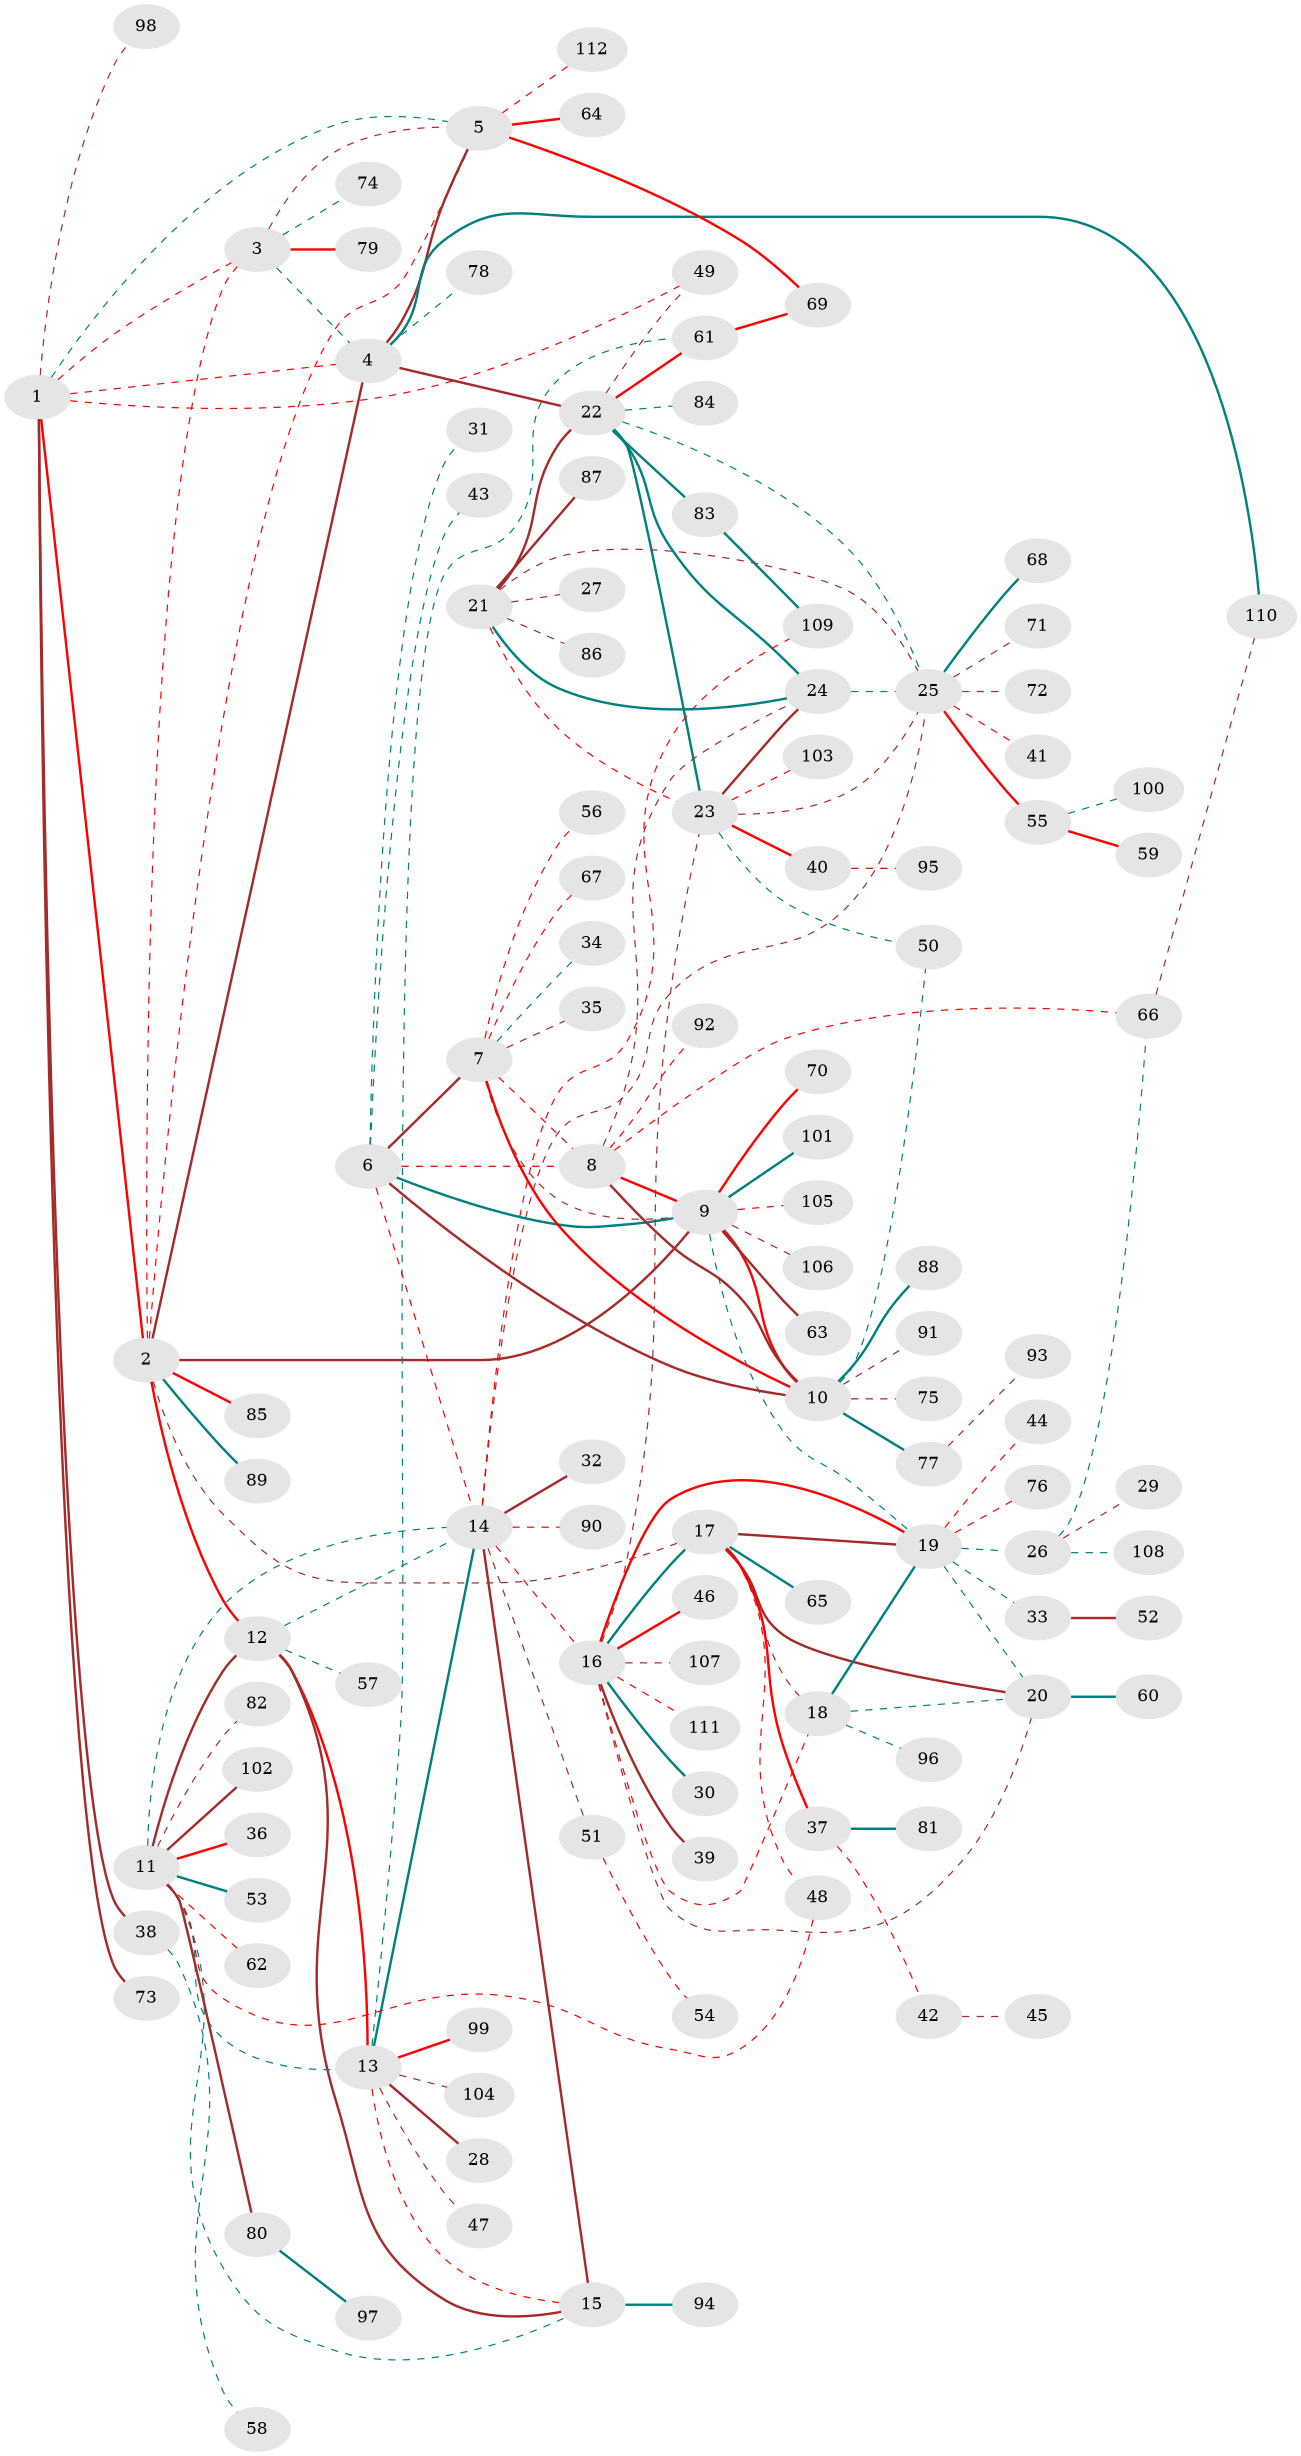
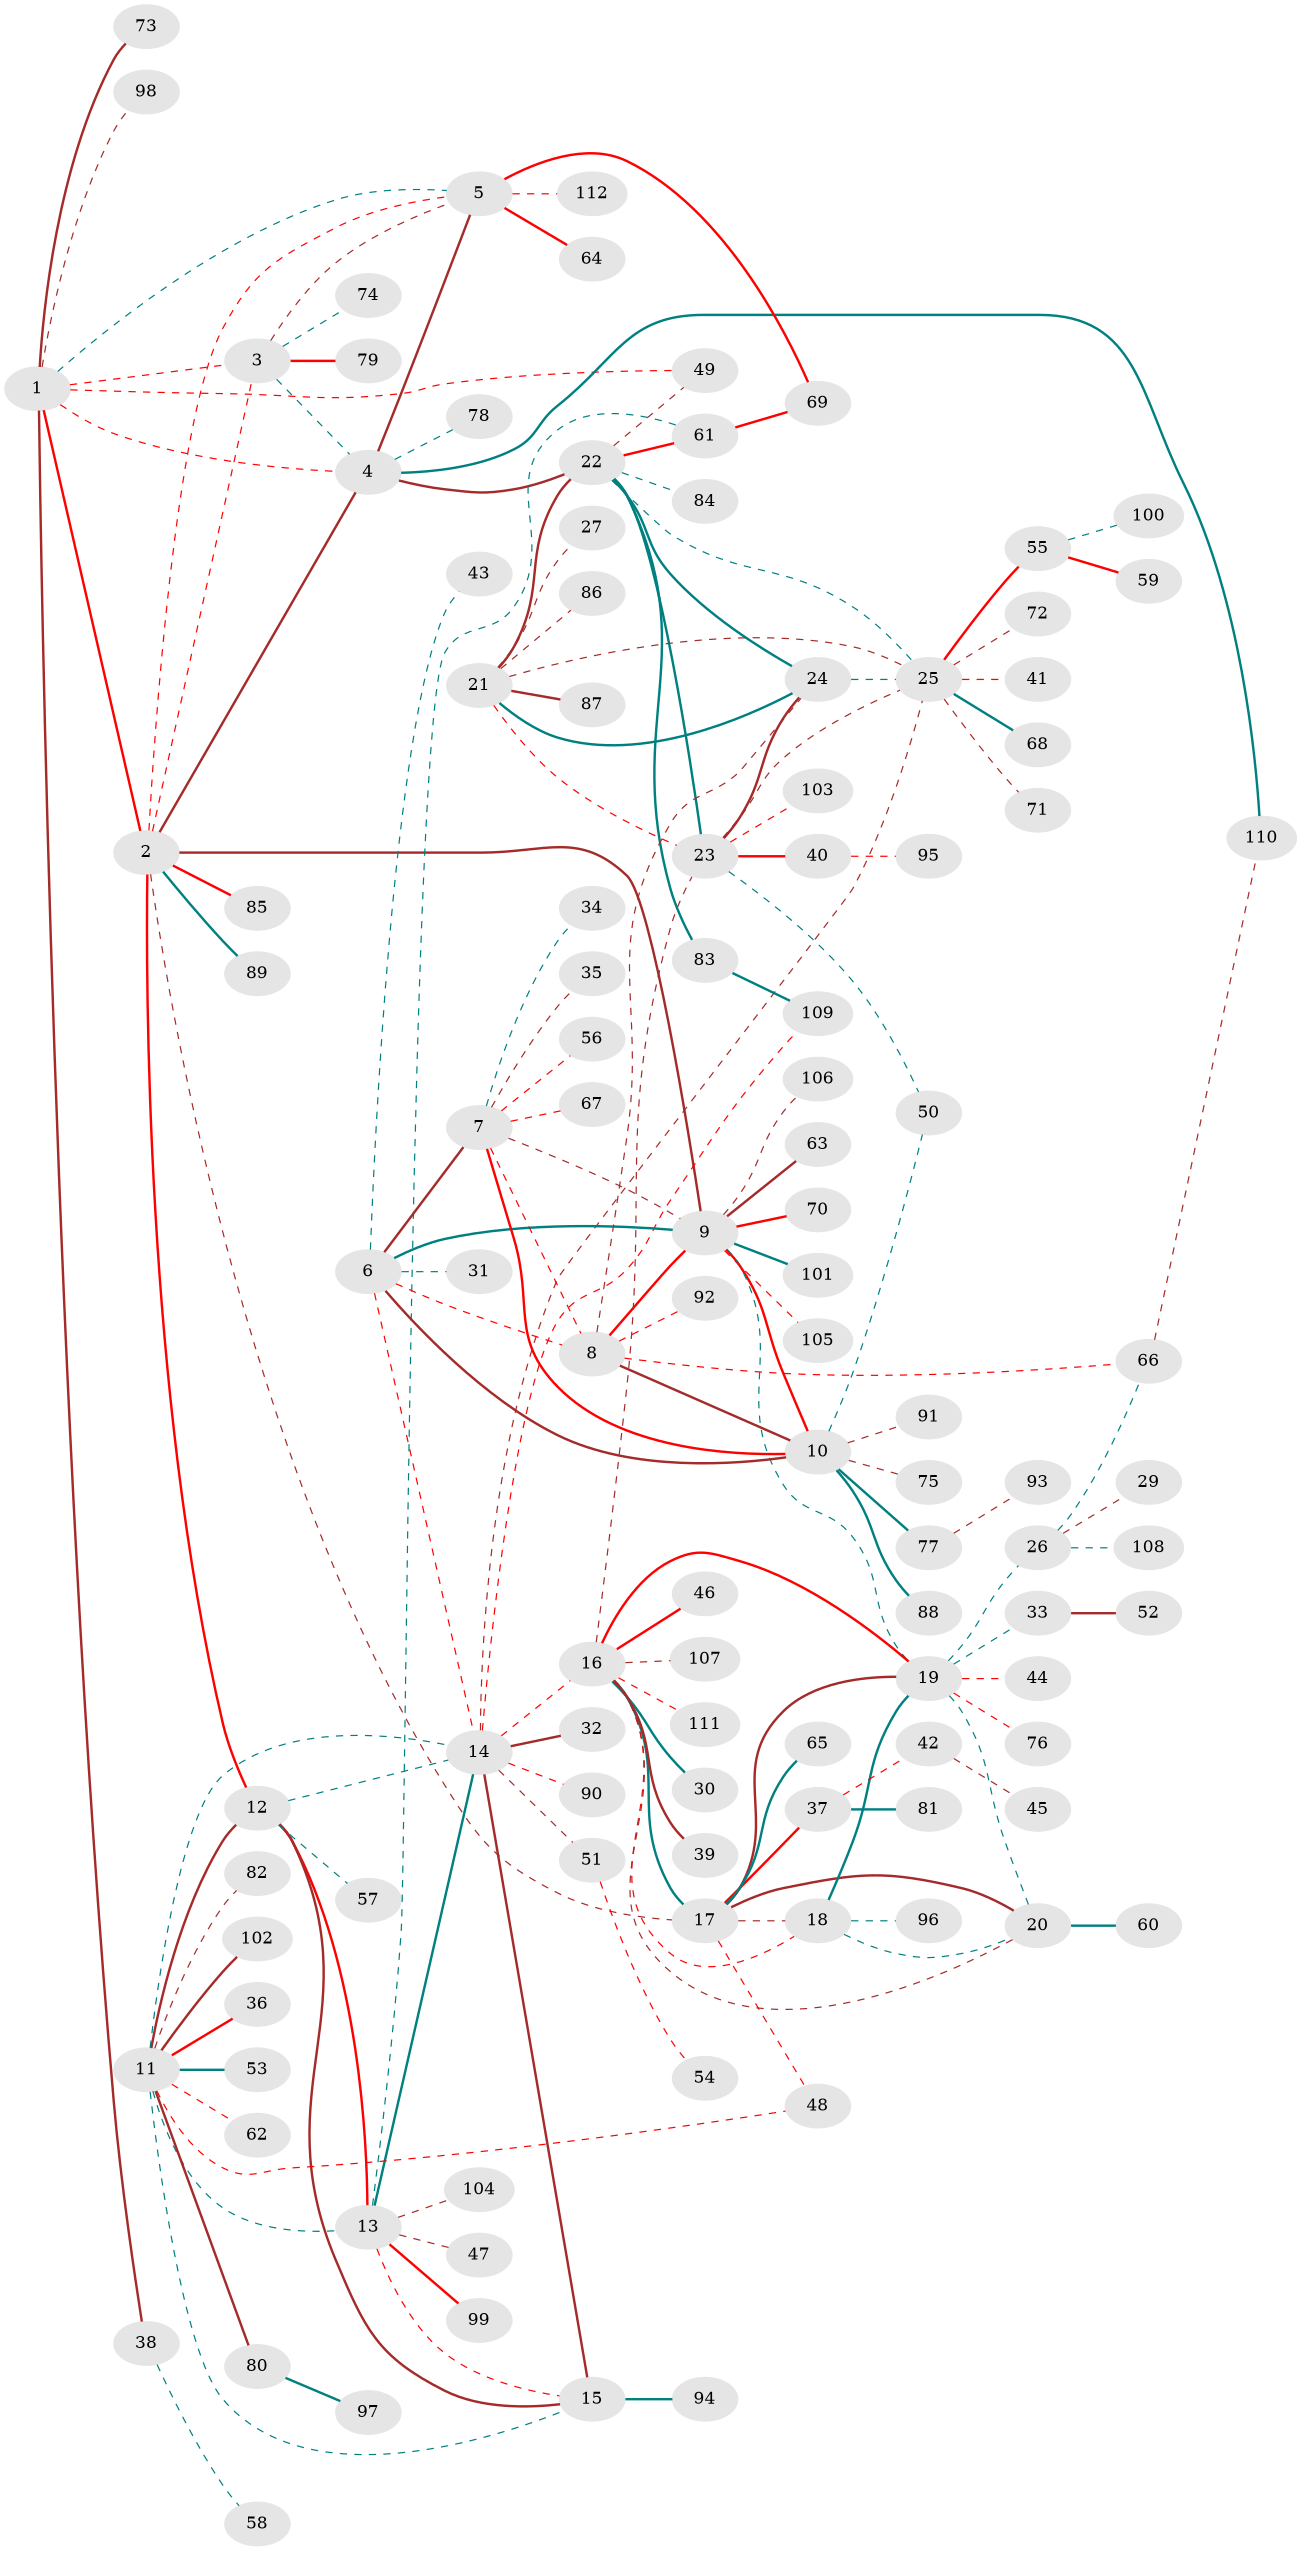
node "28": removed
